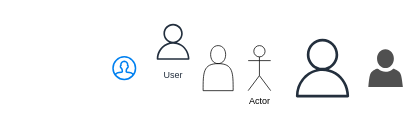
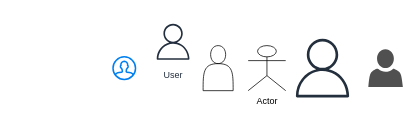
node "Actor": size 23x45 -> 38x45
